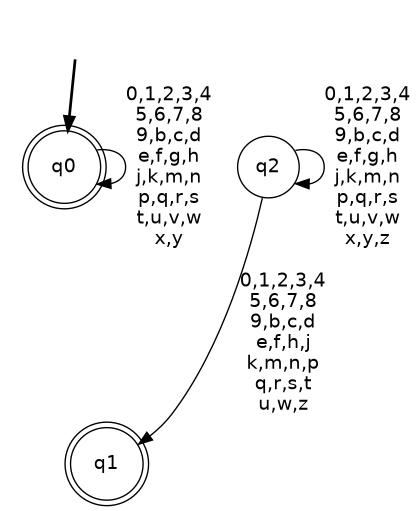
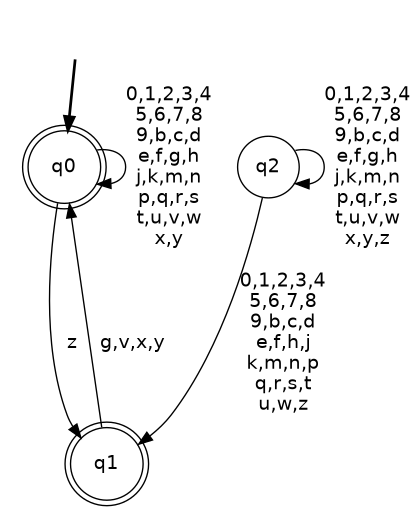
edge "q0" -> "q1": added, label "z"
edge "q1" -> "q0": added, label "g,v,x,y"
